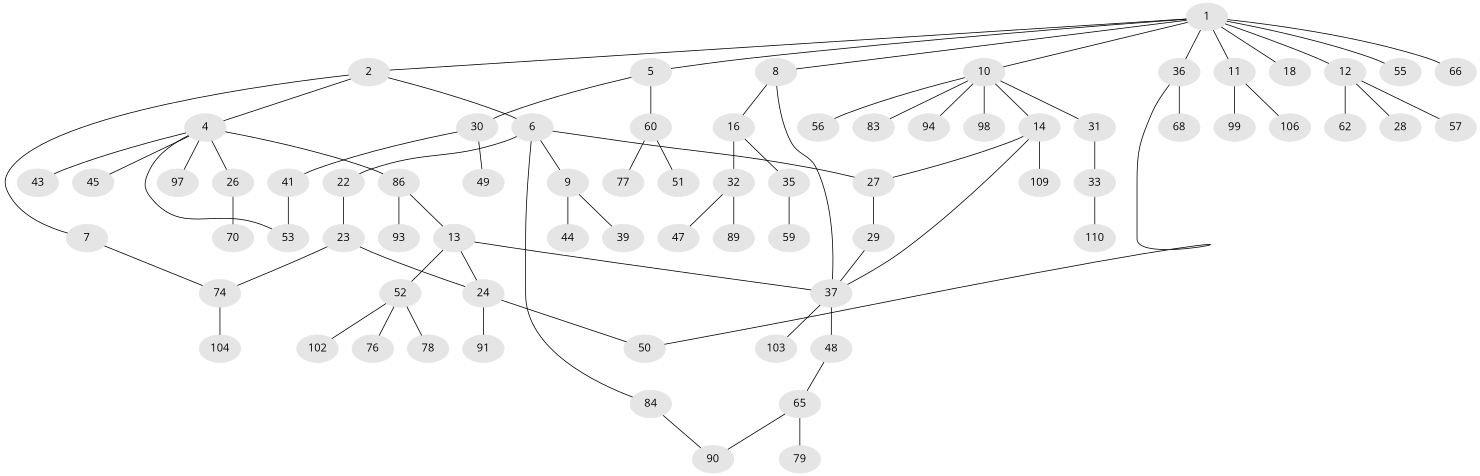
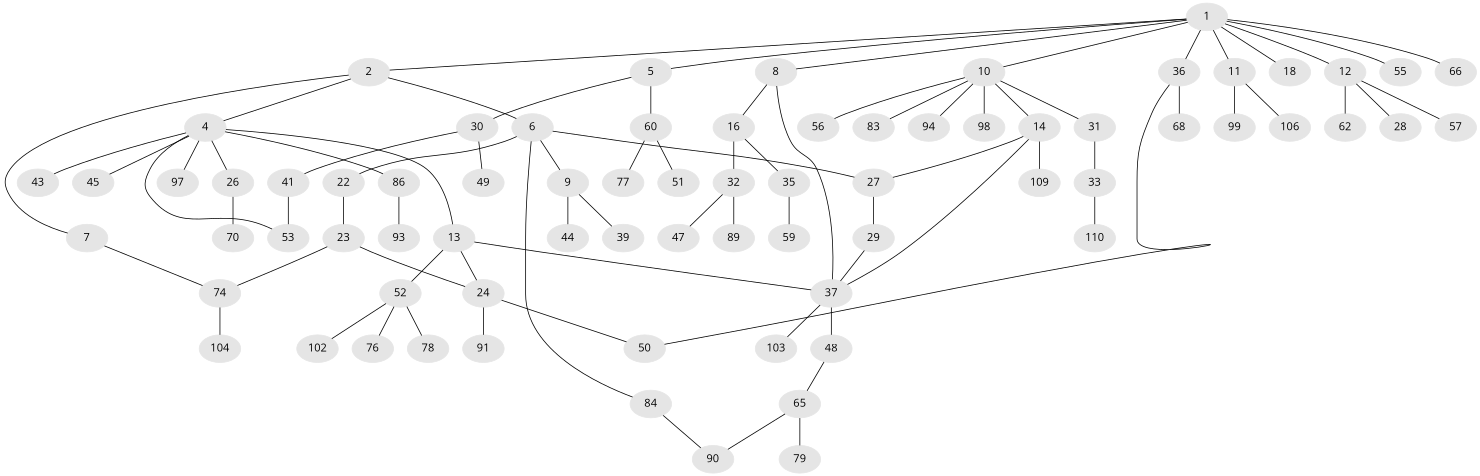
edge "86" -- "13": now "4" -- "13"
